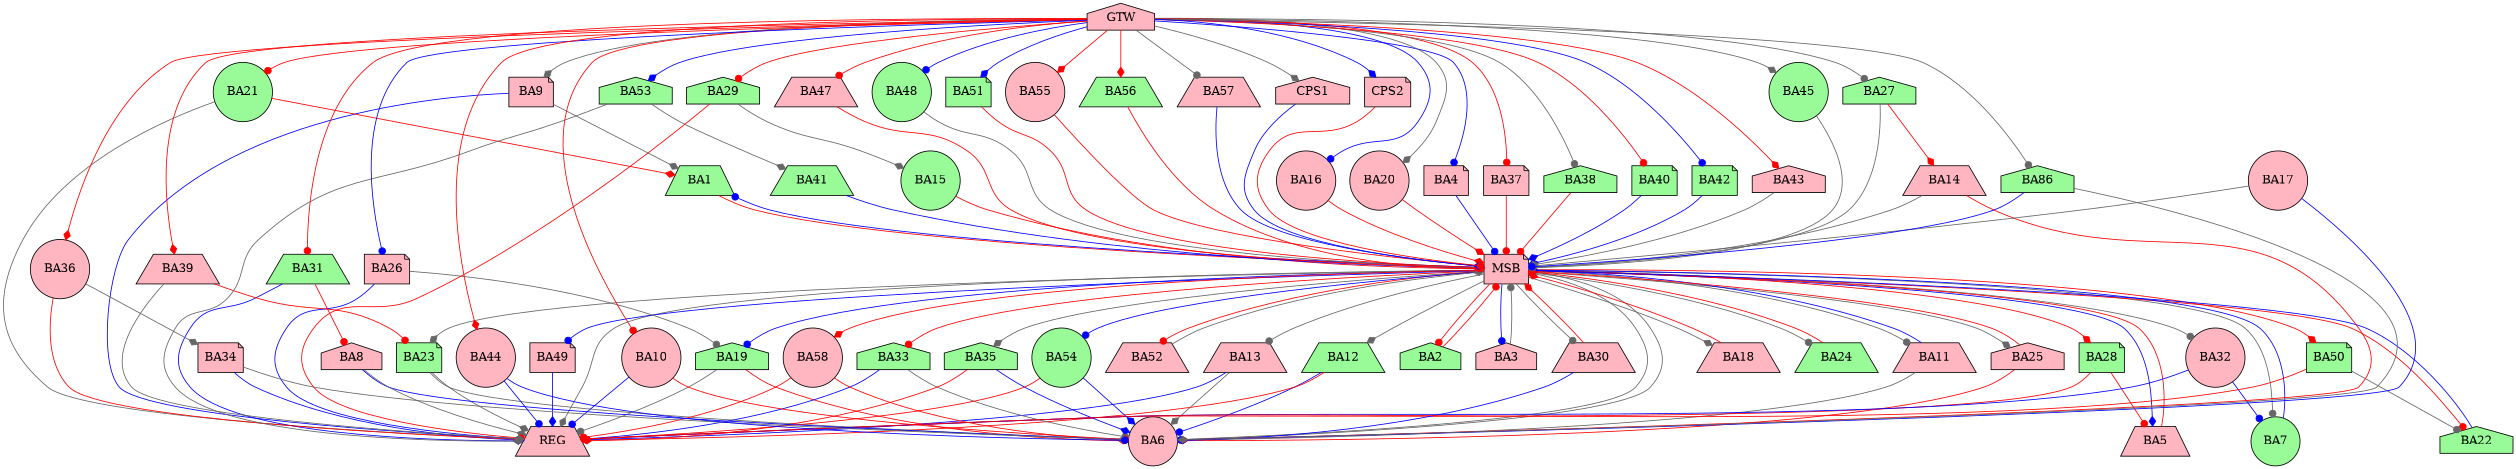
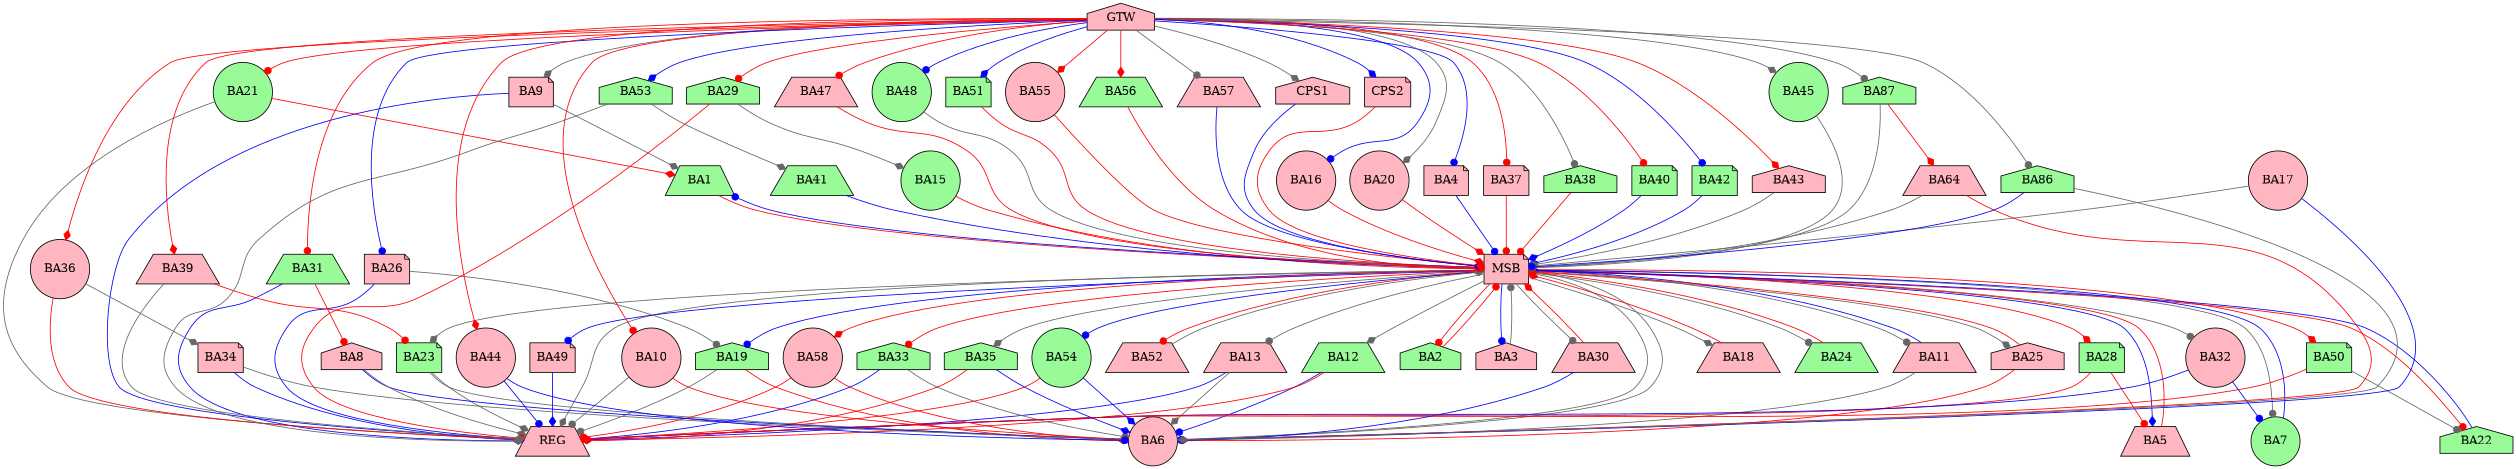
node "BA27": label "BA27" -> "BA87"
node "BA14": label "BA14" -> "BA64"
edge "BA10" -> "REG": color blue -> gray40
